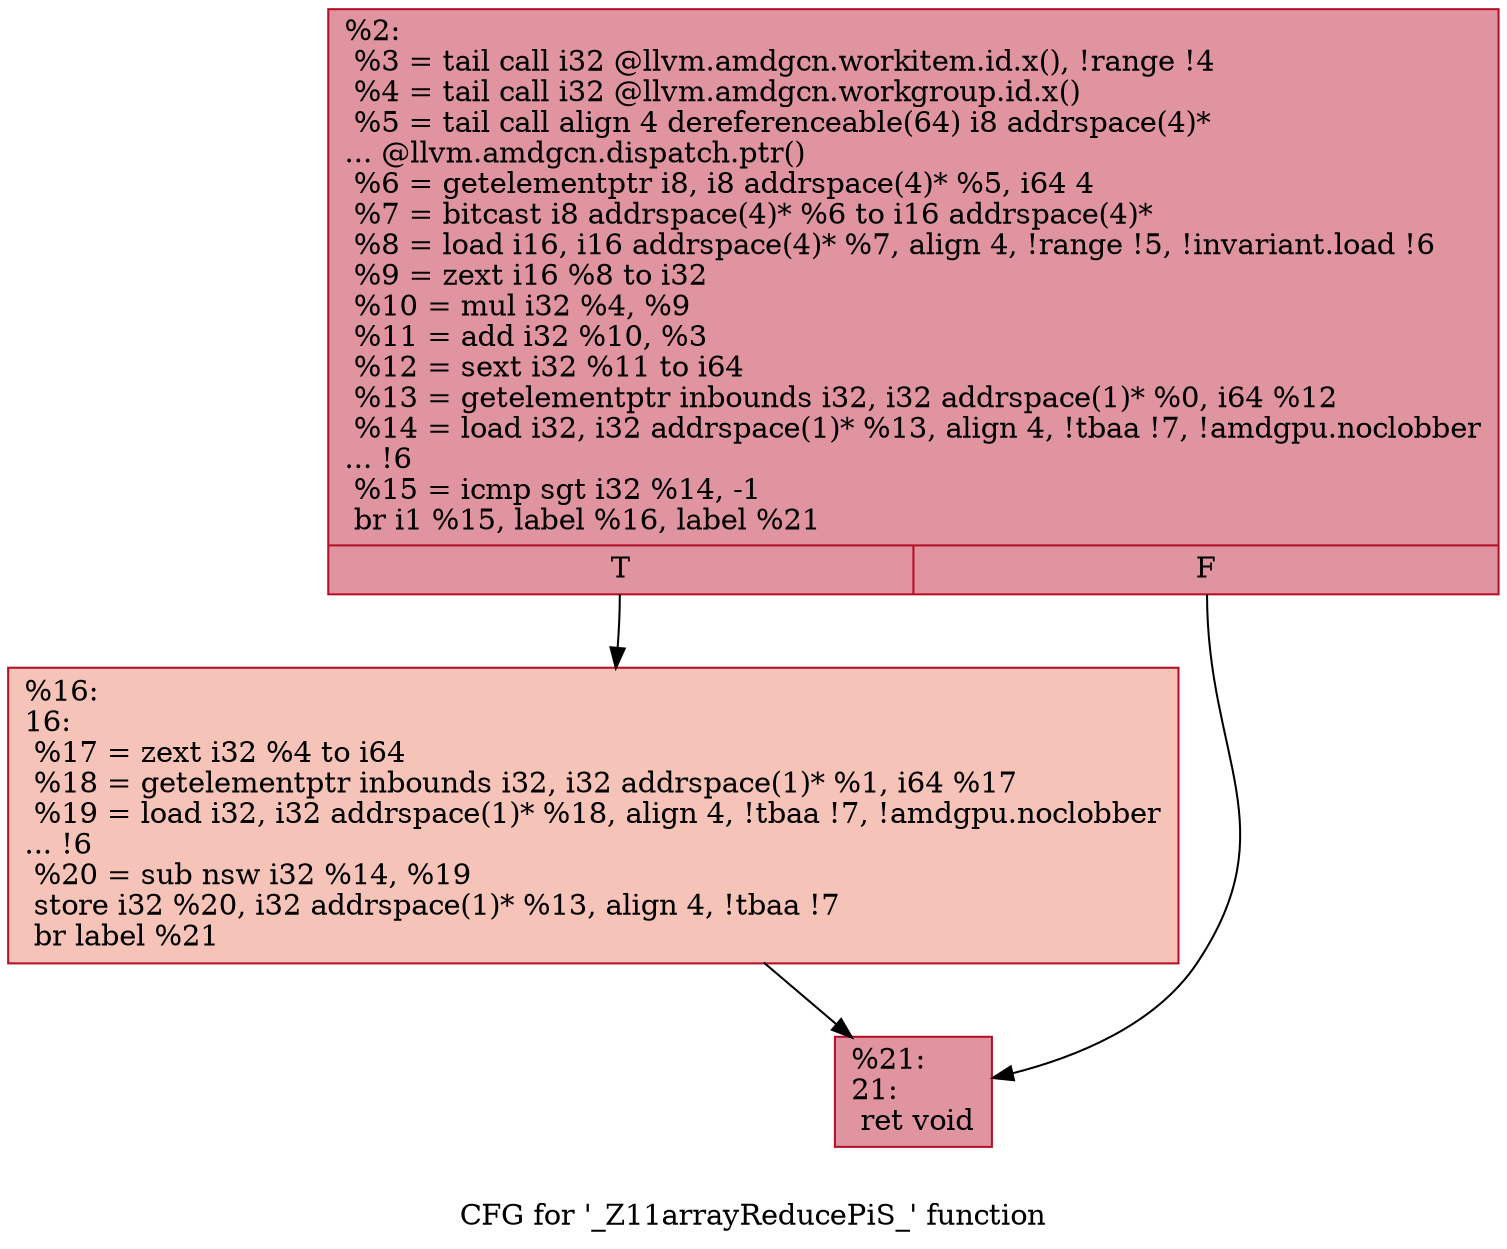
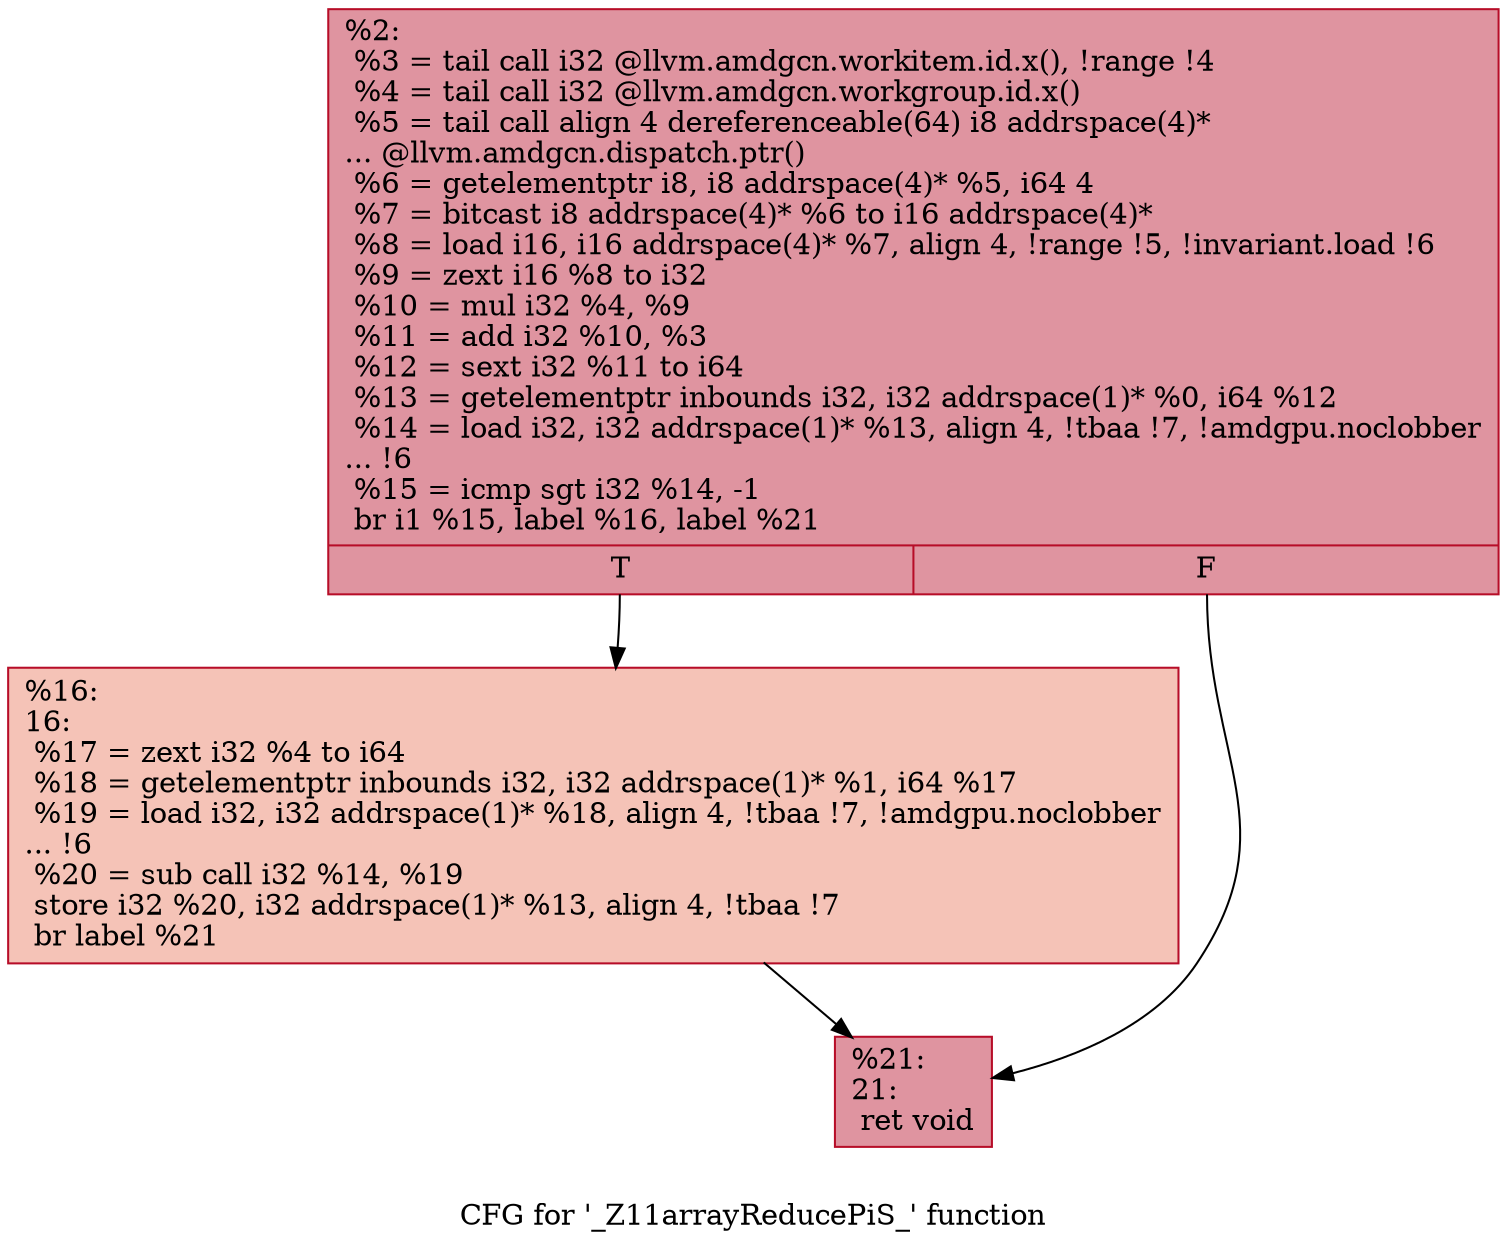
node "%16:": text "%20 = sub nsw i32 %14, %19" -> "%20 = sub call i32 %14, %19"
